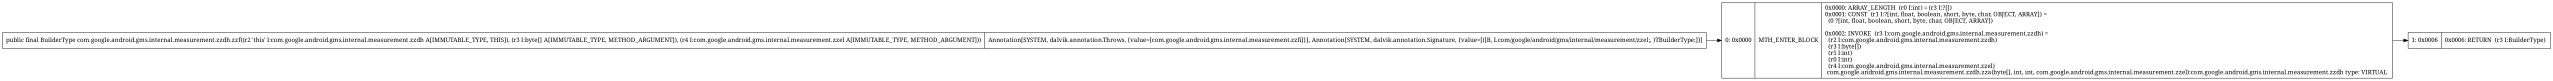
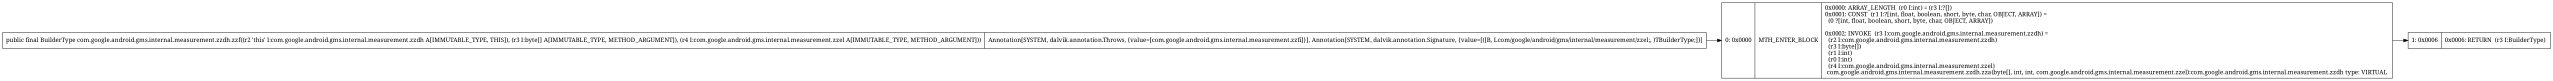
node "0: 0x0000": text "(r5 I:int)" -> "(r1 I:int)"
